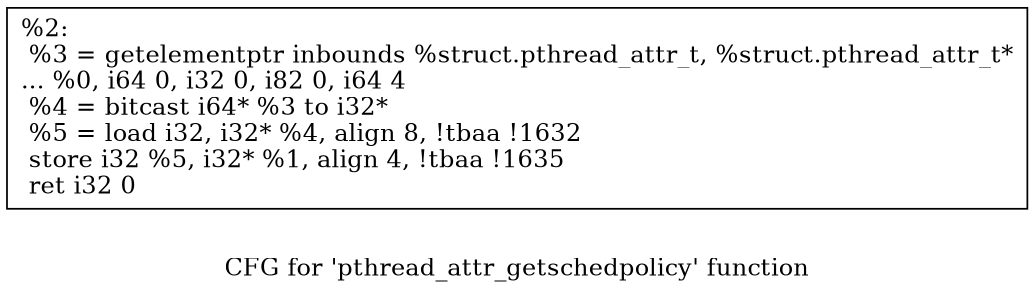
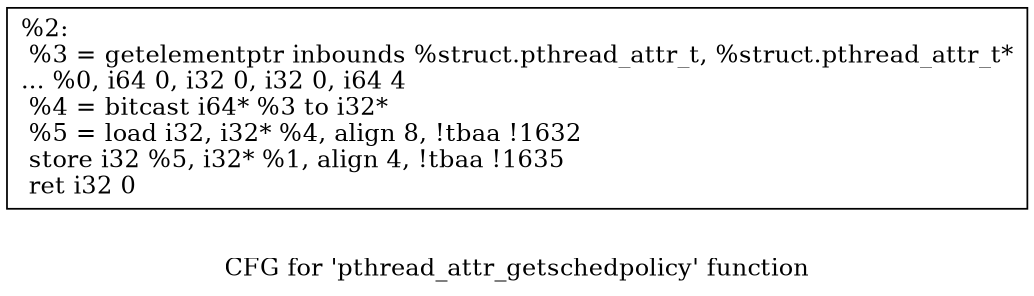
node "%2:": text "... %0, i64 0, i32 0, i82 0, i64 4" -> "... %0, i64 0, i32 0, i32 0, i64 4"
